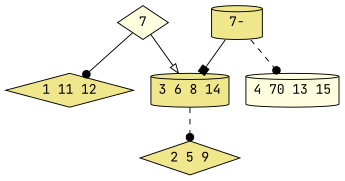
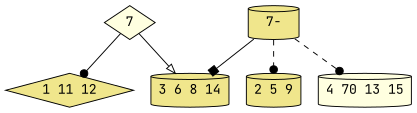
edge "3 6 8 14" -> "2 5 9": now "7-" -> "2 5 9"
node "2 5 9": shape diamond -> cylinder
